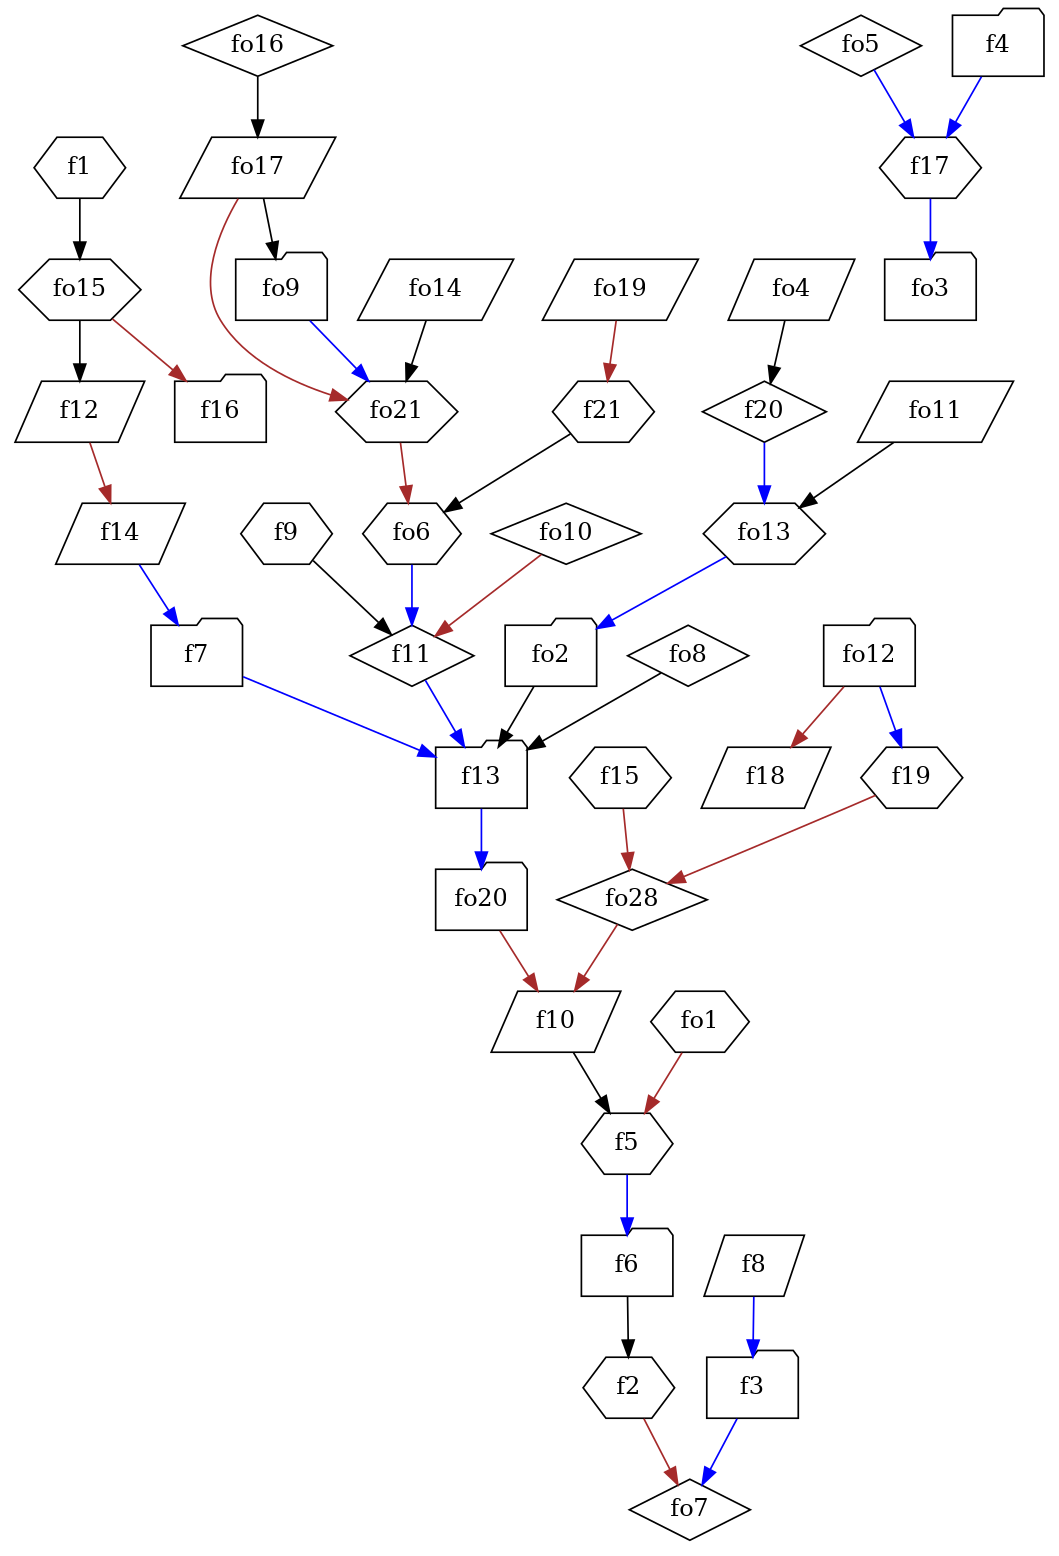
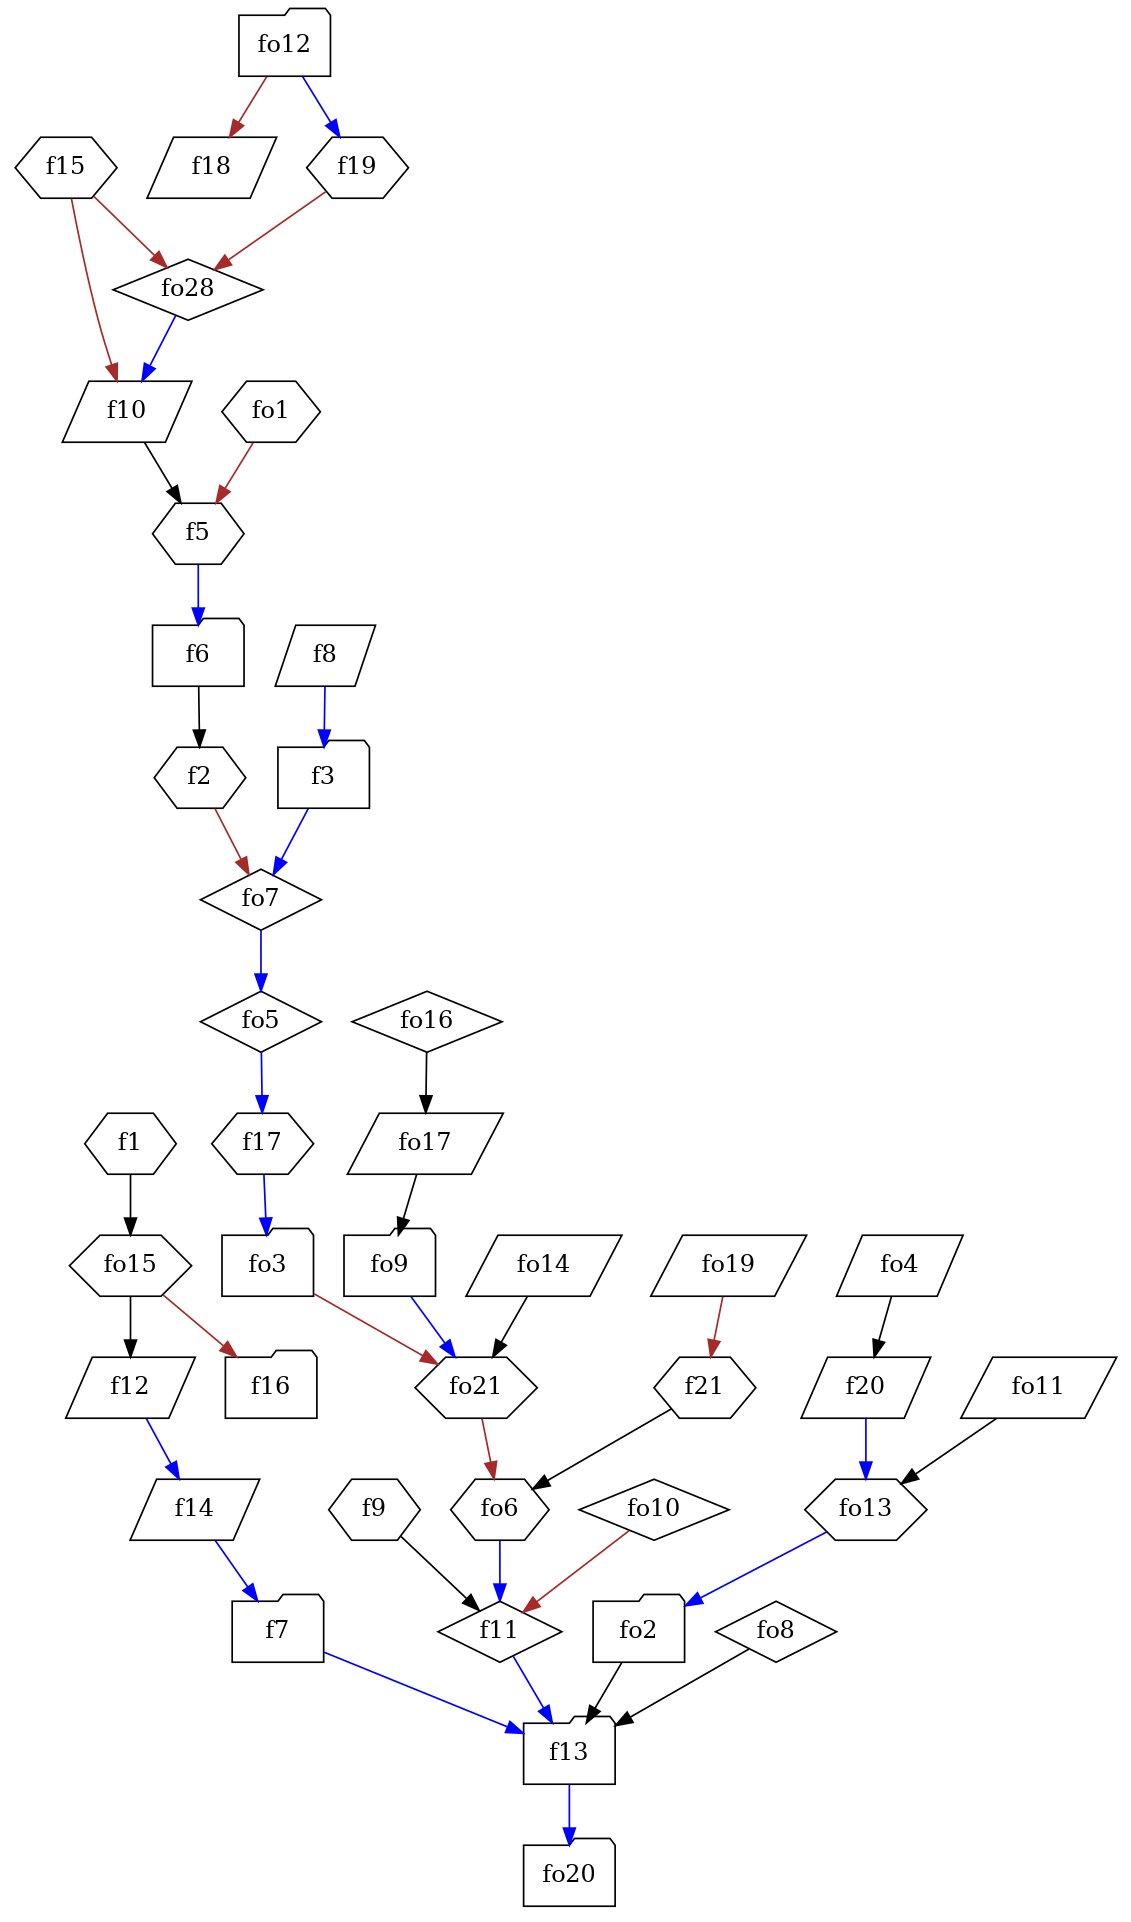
node "f4": removed
edge "fo17" -> "fo21": now "fo3" -> "fo21"
node "f20": shape diamond -> parallelogram
edge "f12" -> "f14": color brown -> blue
edge "fo28" -> "f10": color brown -> blue
edge "fo7" -> "fo5": added
edge "fo20" -> "f10": now "f15" -> "f10"
